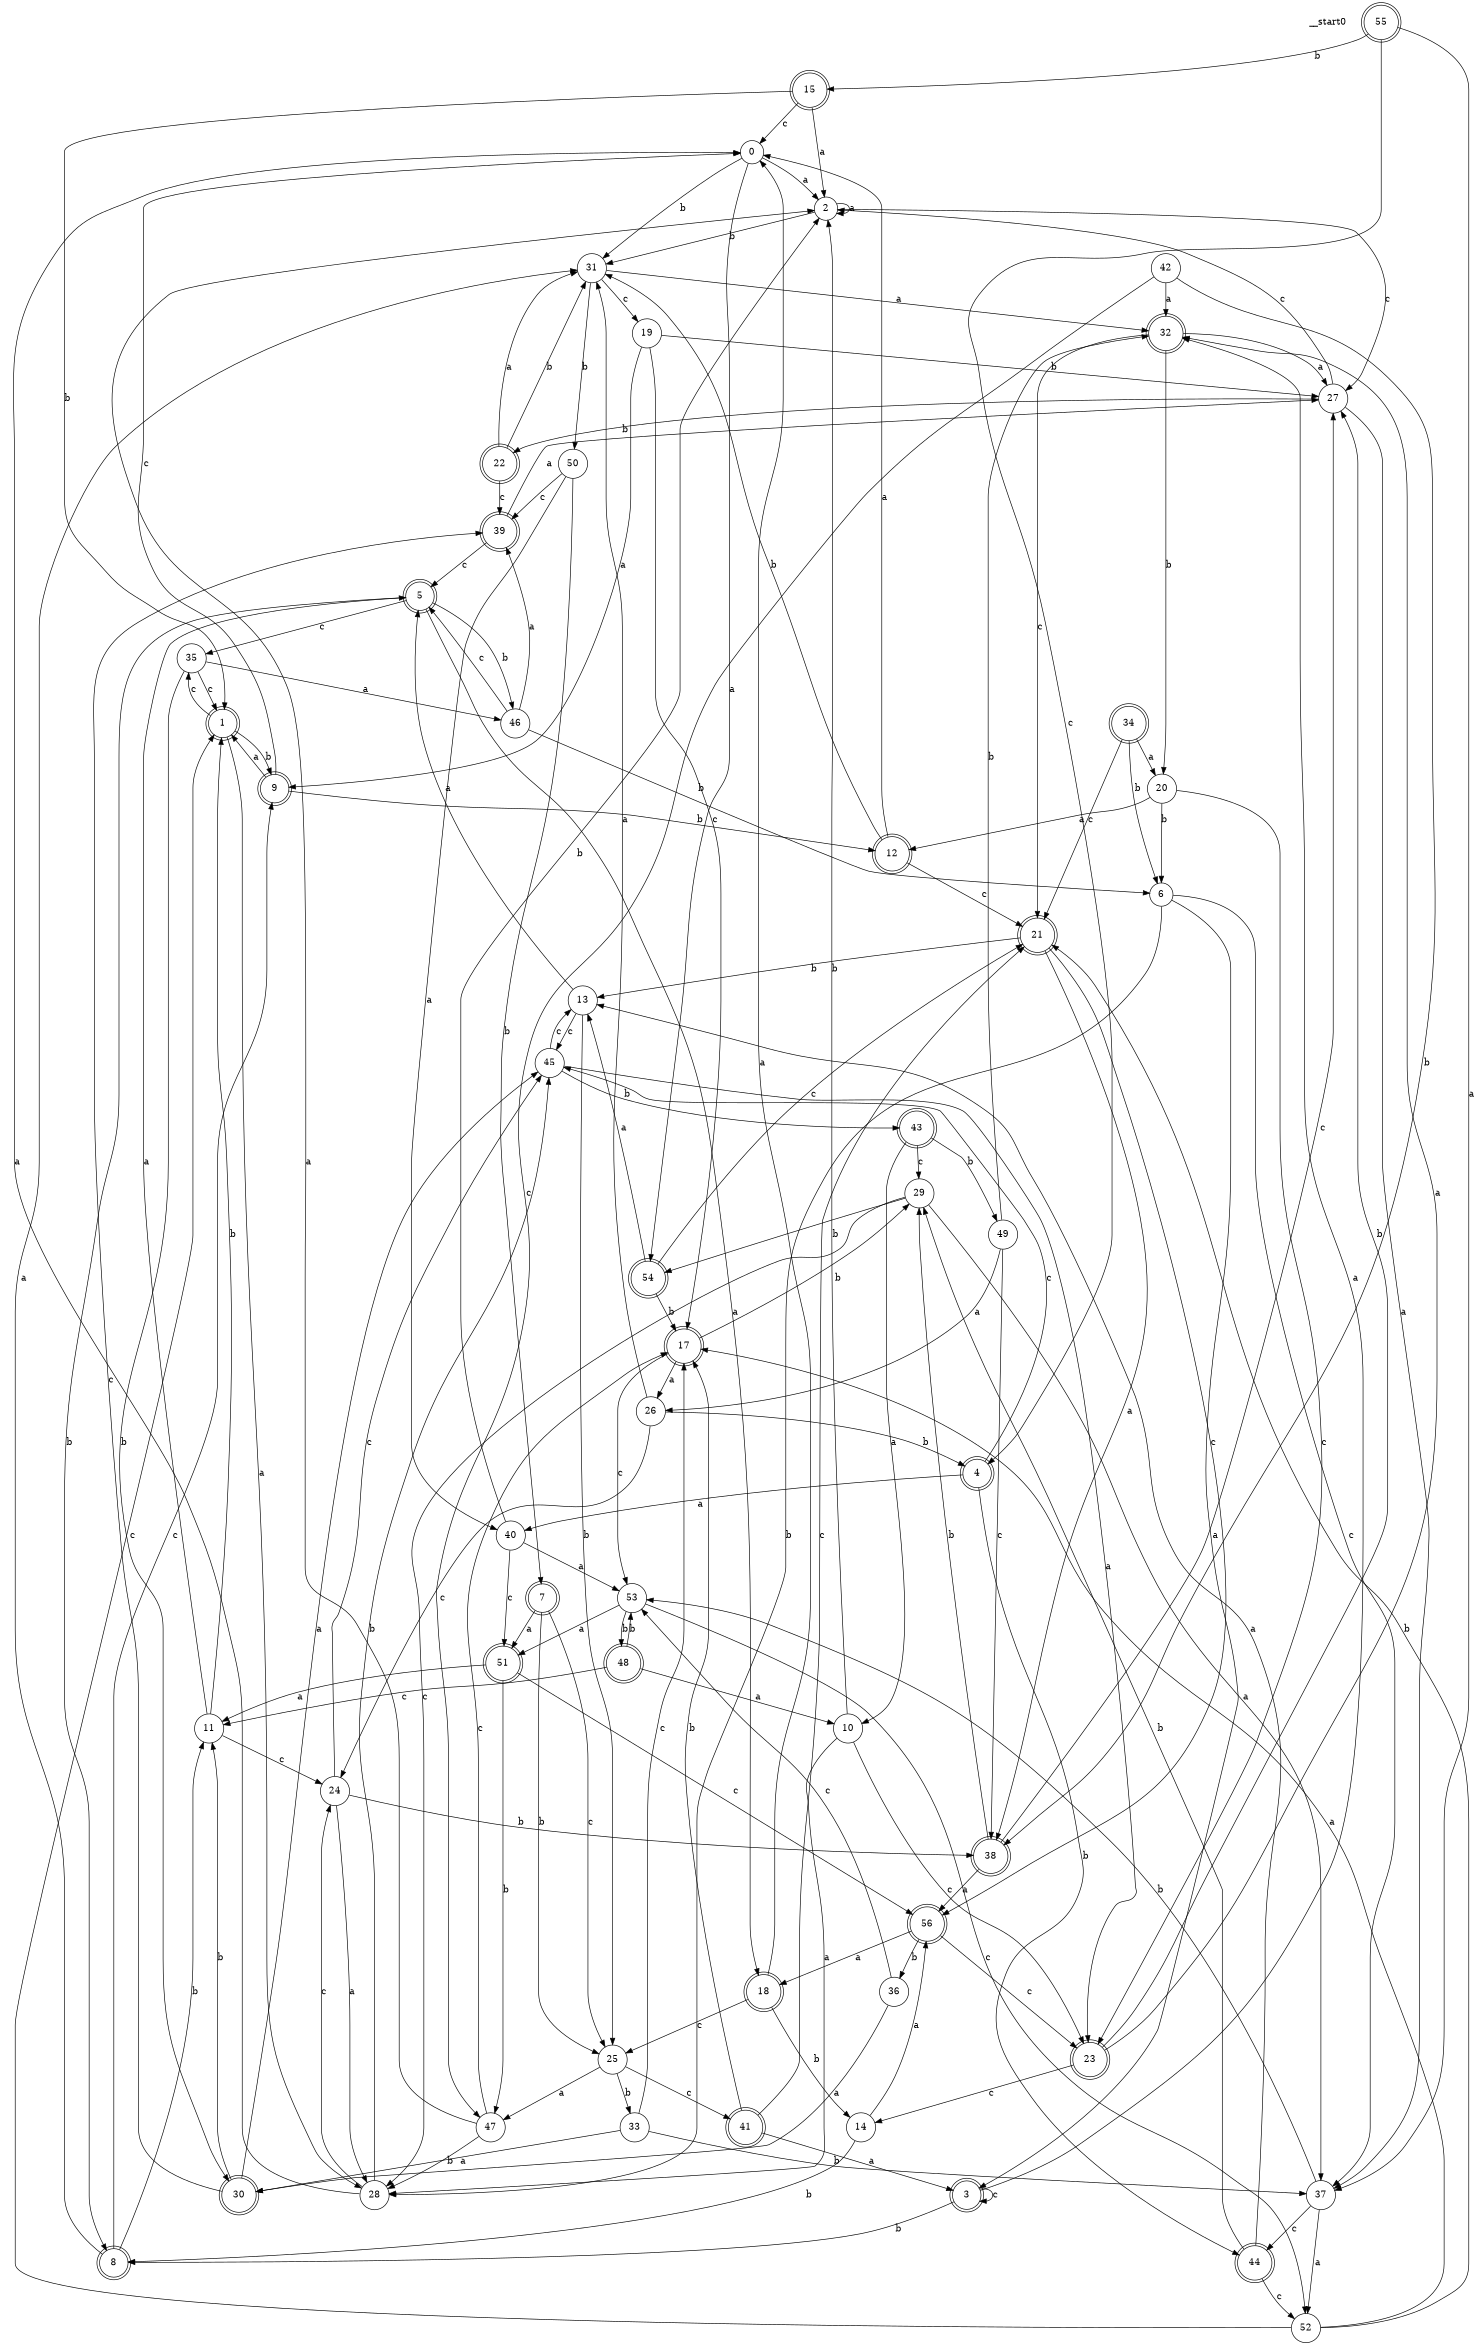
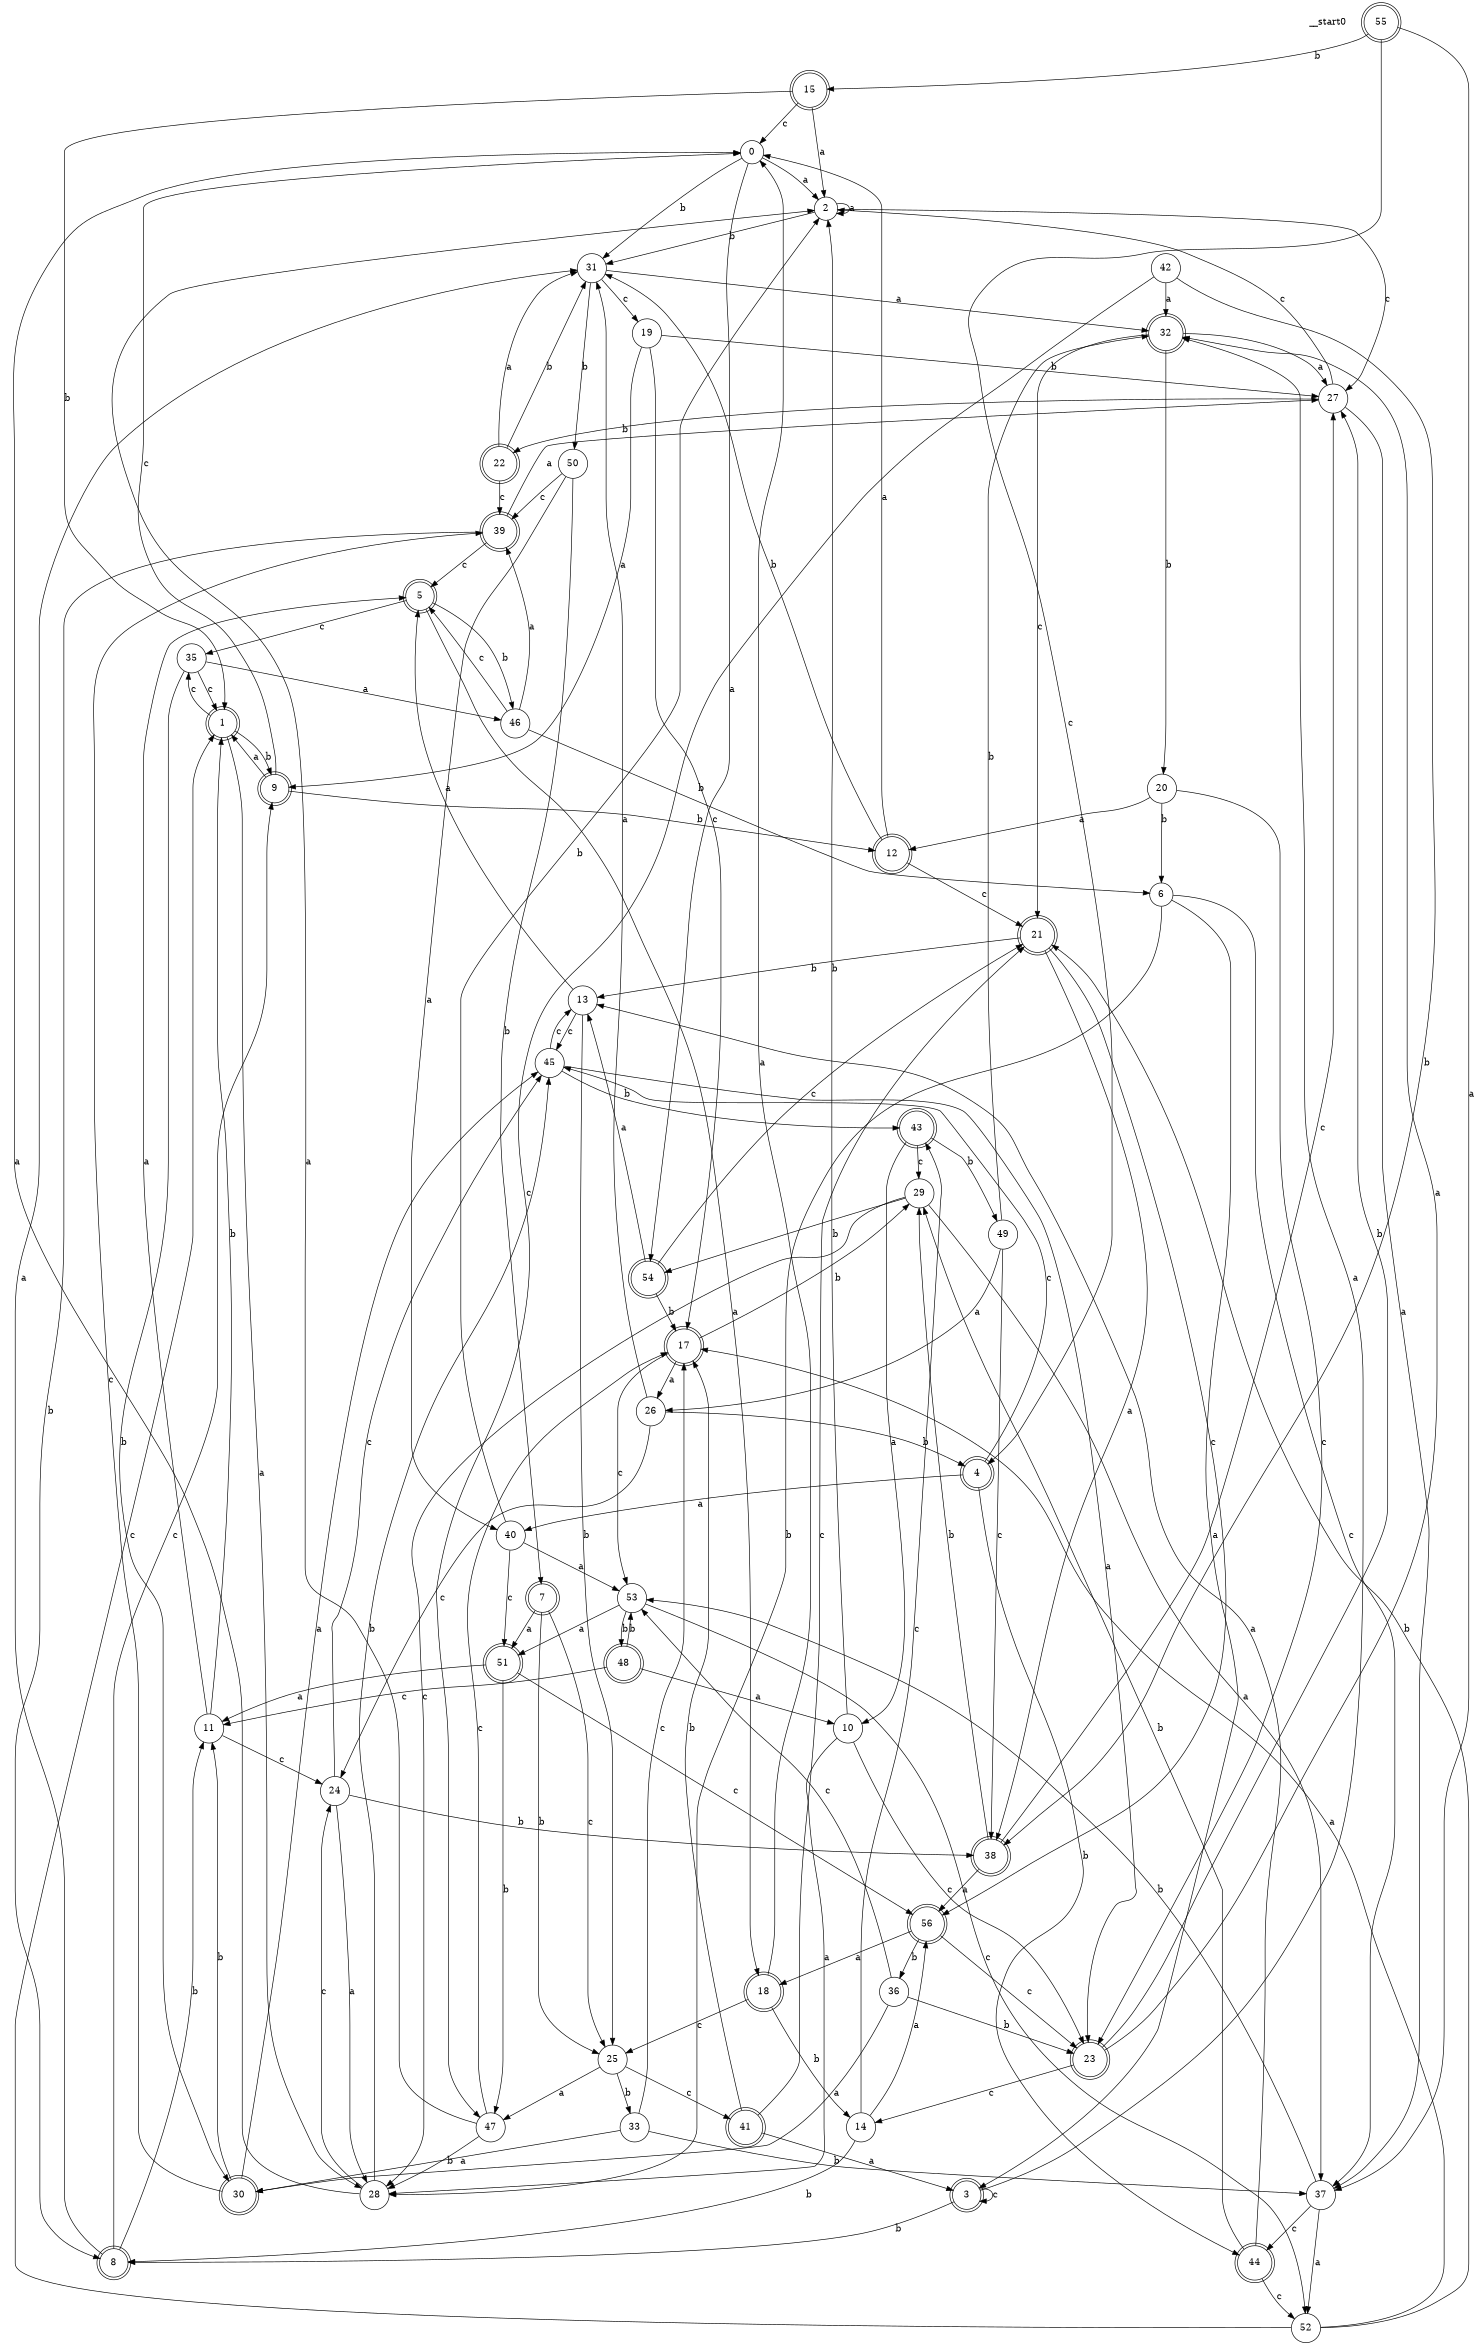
node "34": removed
edge "5" -> "8": now "39" -> "8"
edge "14" -> "43": added, label "c"
edge "36" -> "23": added, label "b"
